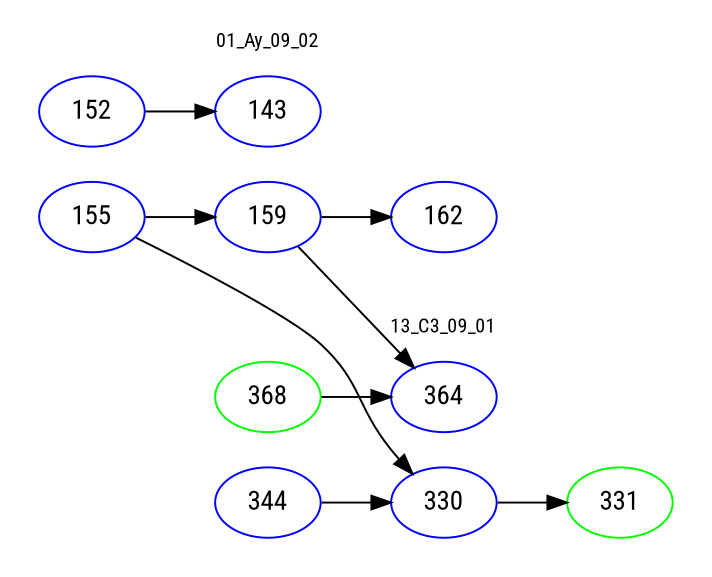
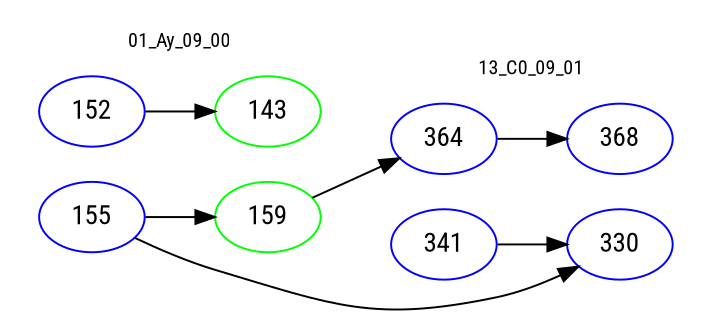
cluster "01_Ay_09_02": label "01_Ay_09_02" -> "01_Ay_09_00"
node "143": color blue -> green
node "159": color blue -> green
node "162": removed
cluster "13_C3_09_01": label "13_C3_09_01" -> "13_C0_09_01"
node "368": color green -> blue
edge "368" -> "364": reversed
node "344": label "344" -> "341"
node "331": removed
